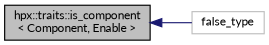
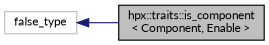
edge "false_type" -> "hpx::traits::is_component < Component, Enable >": reversed
